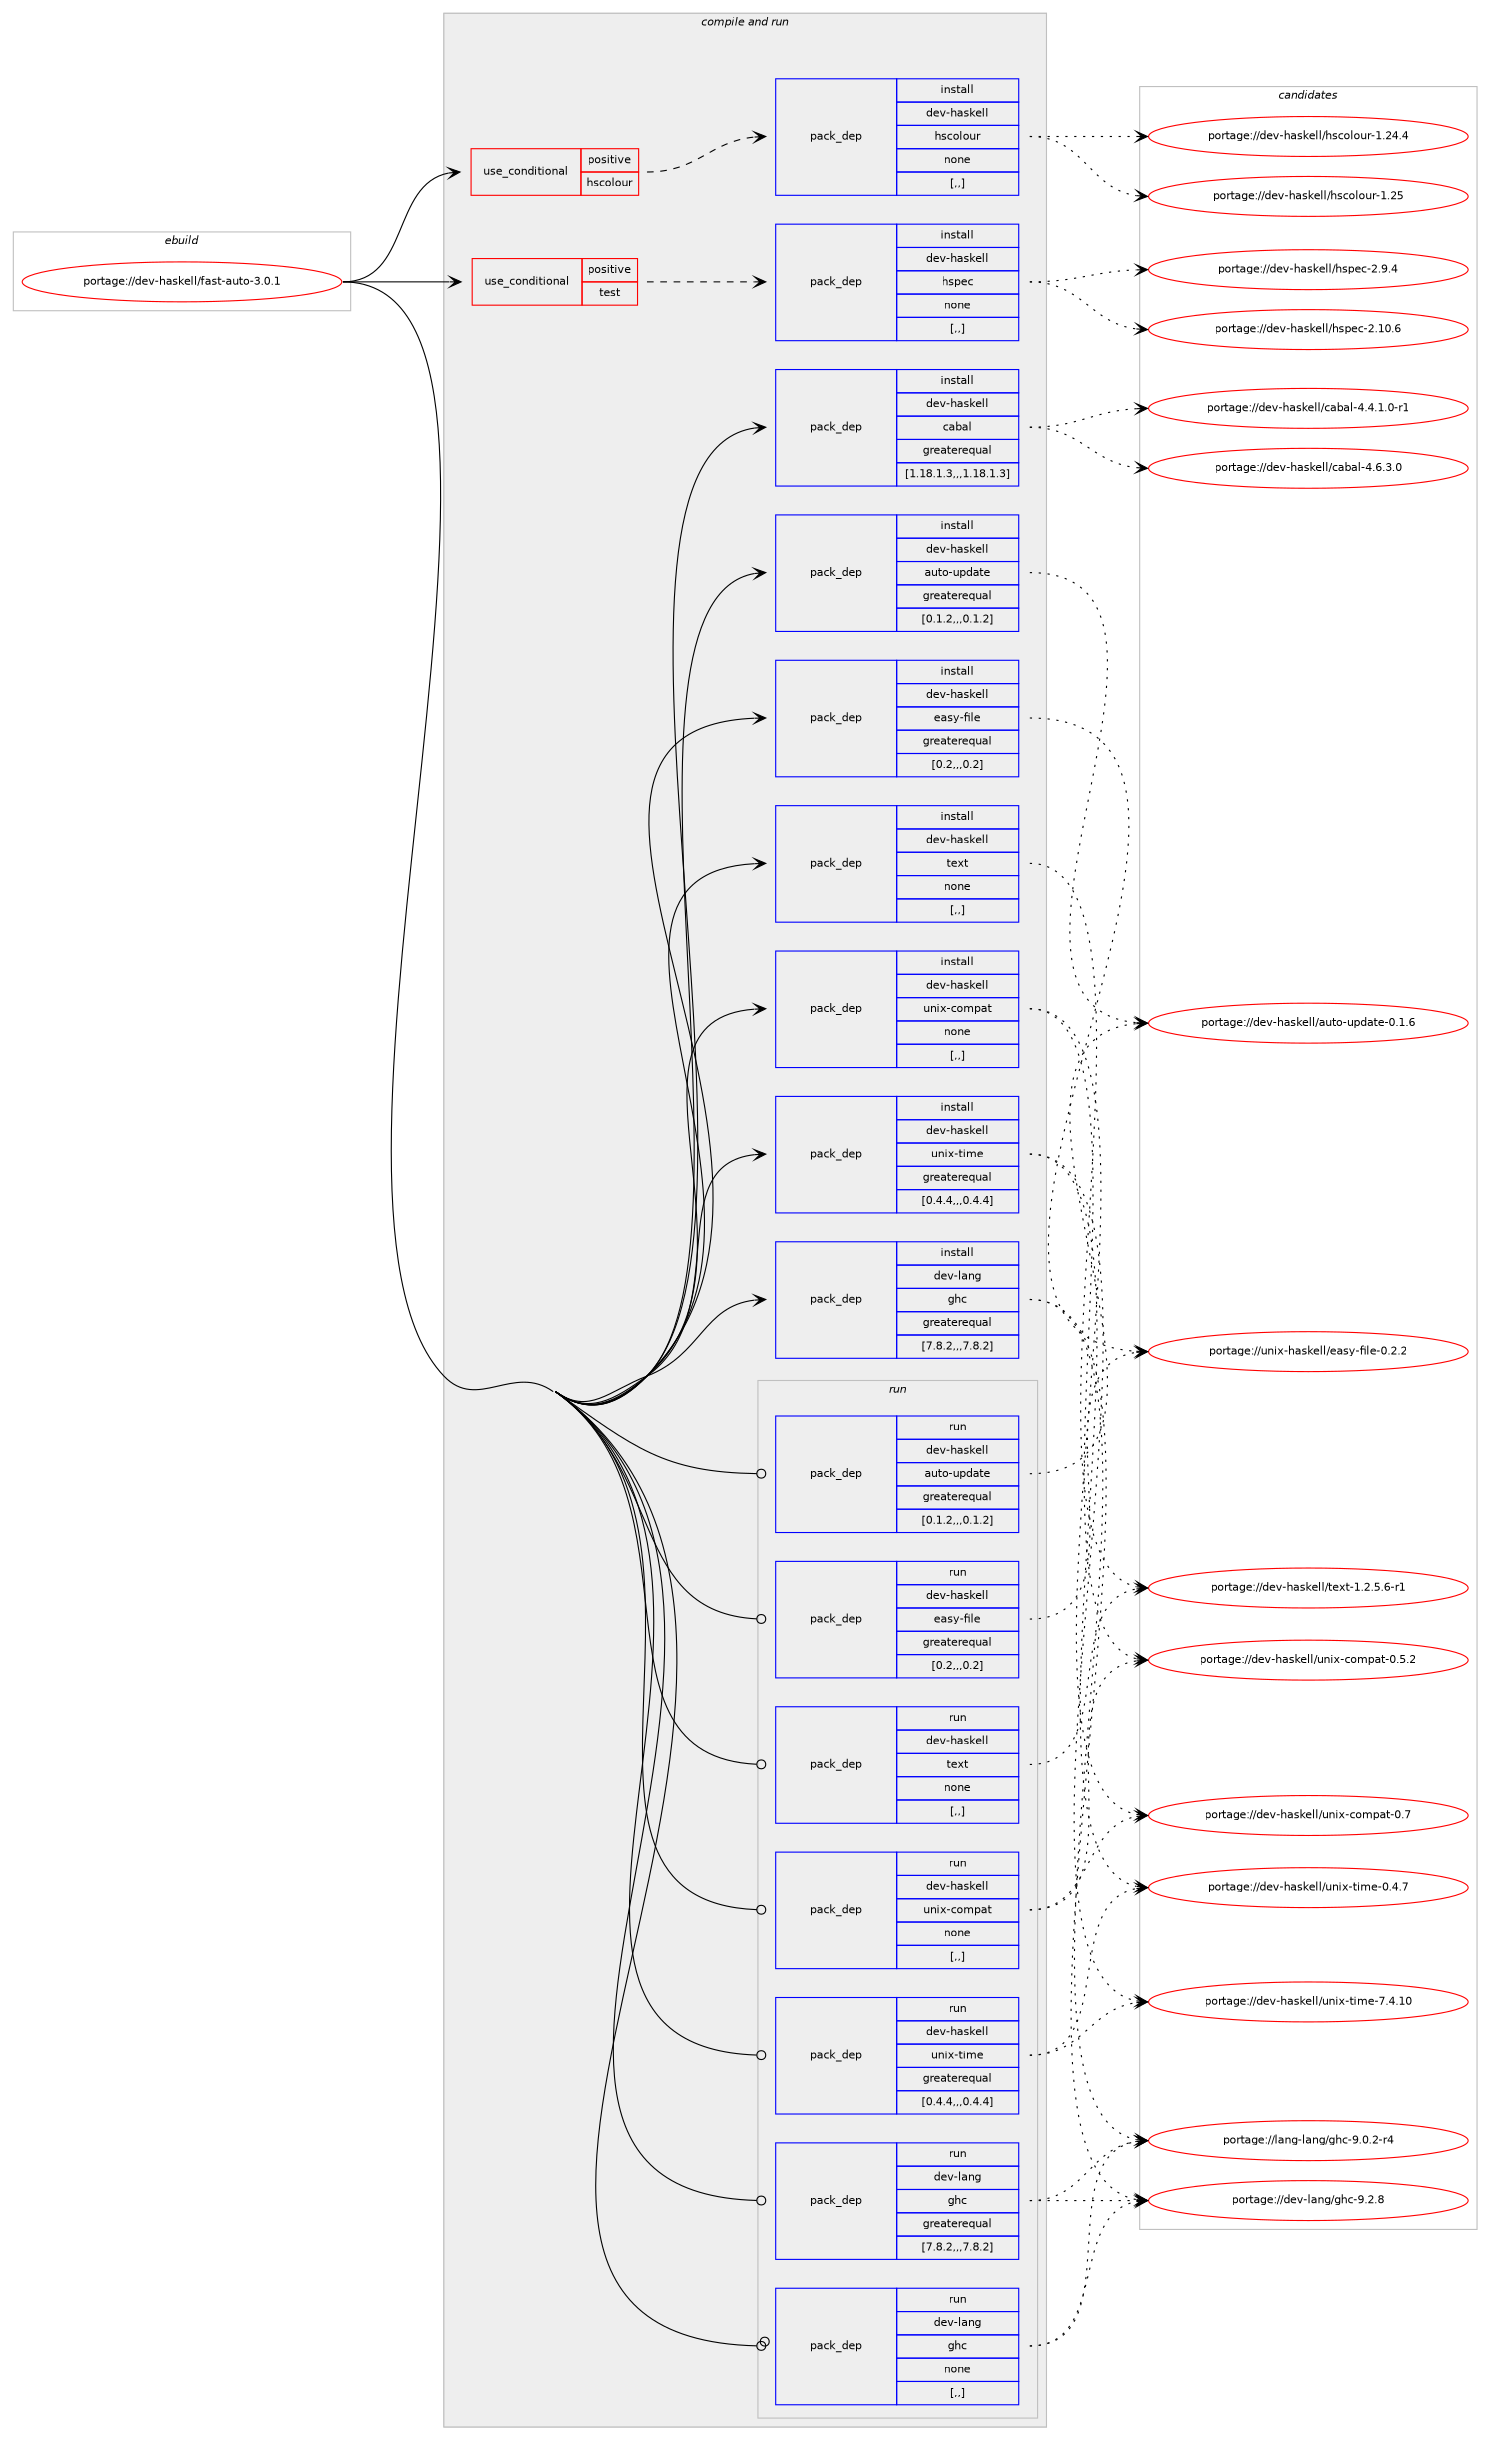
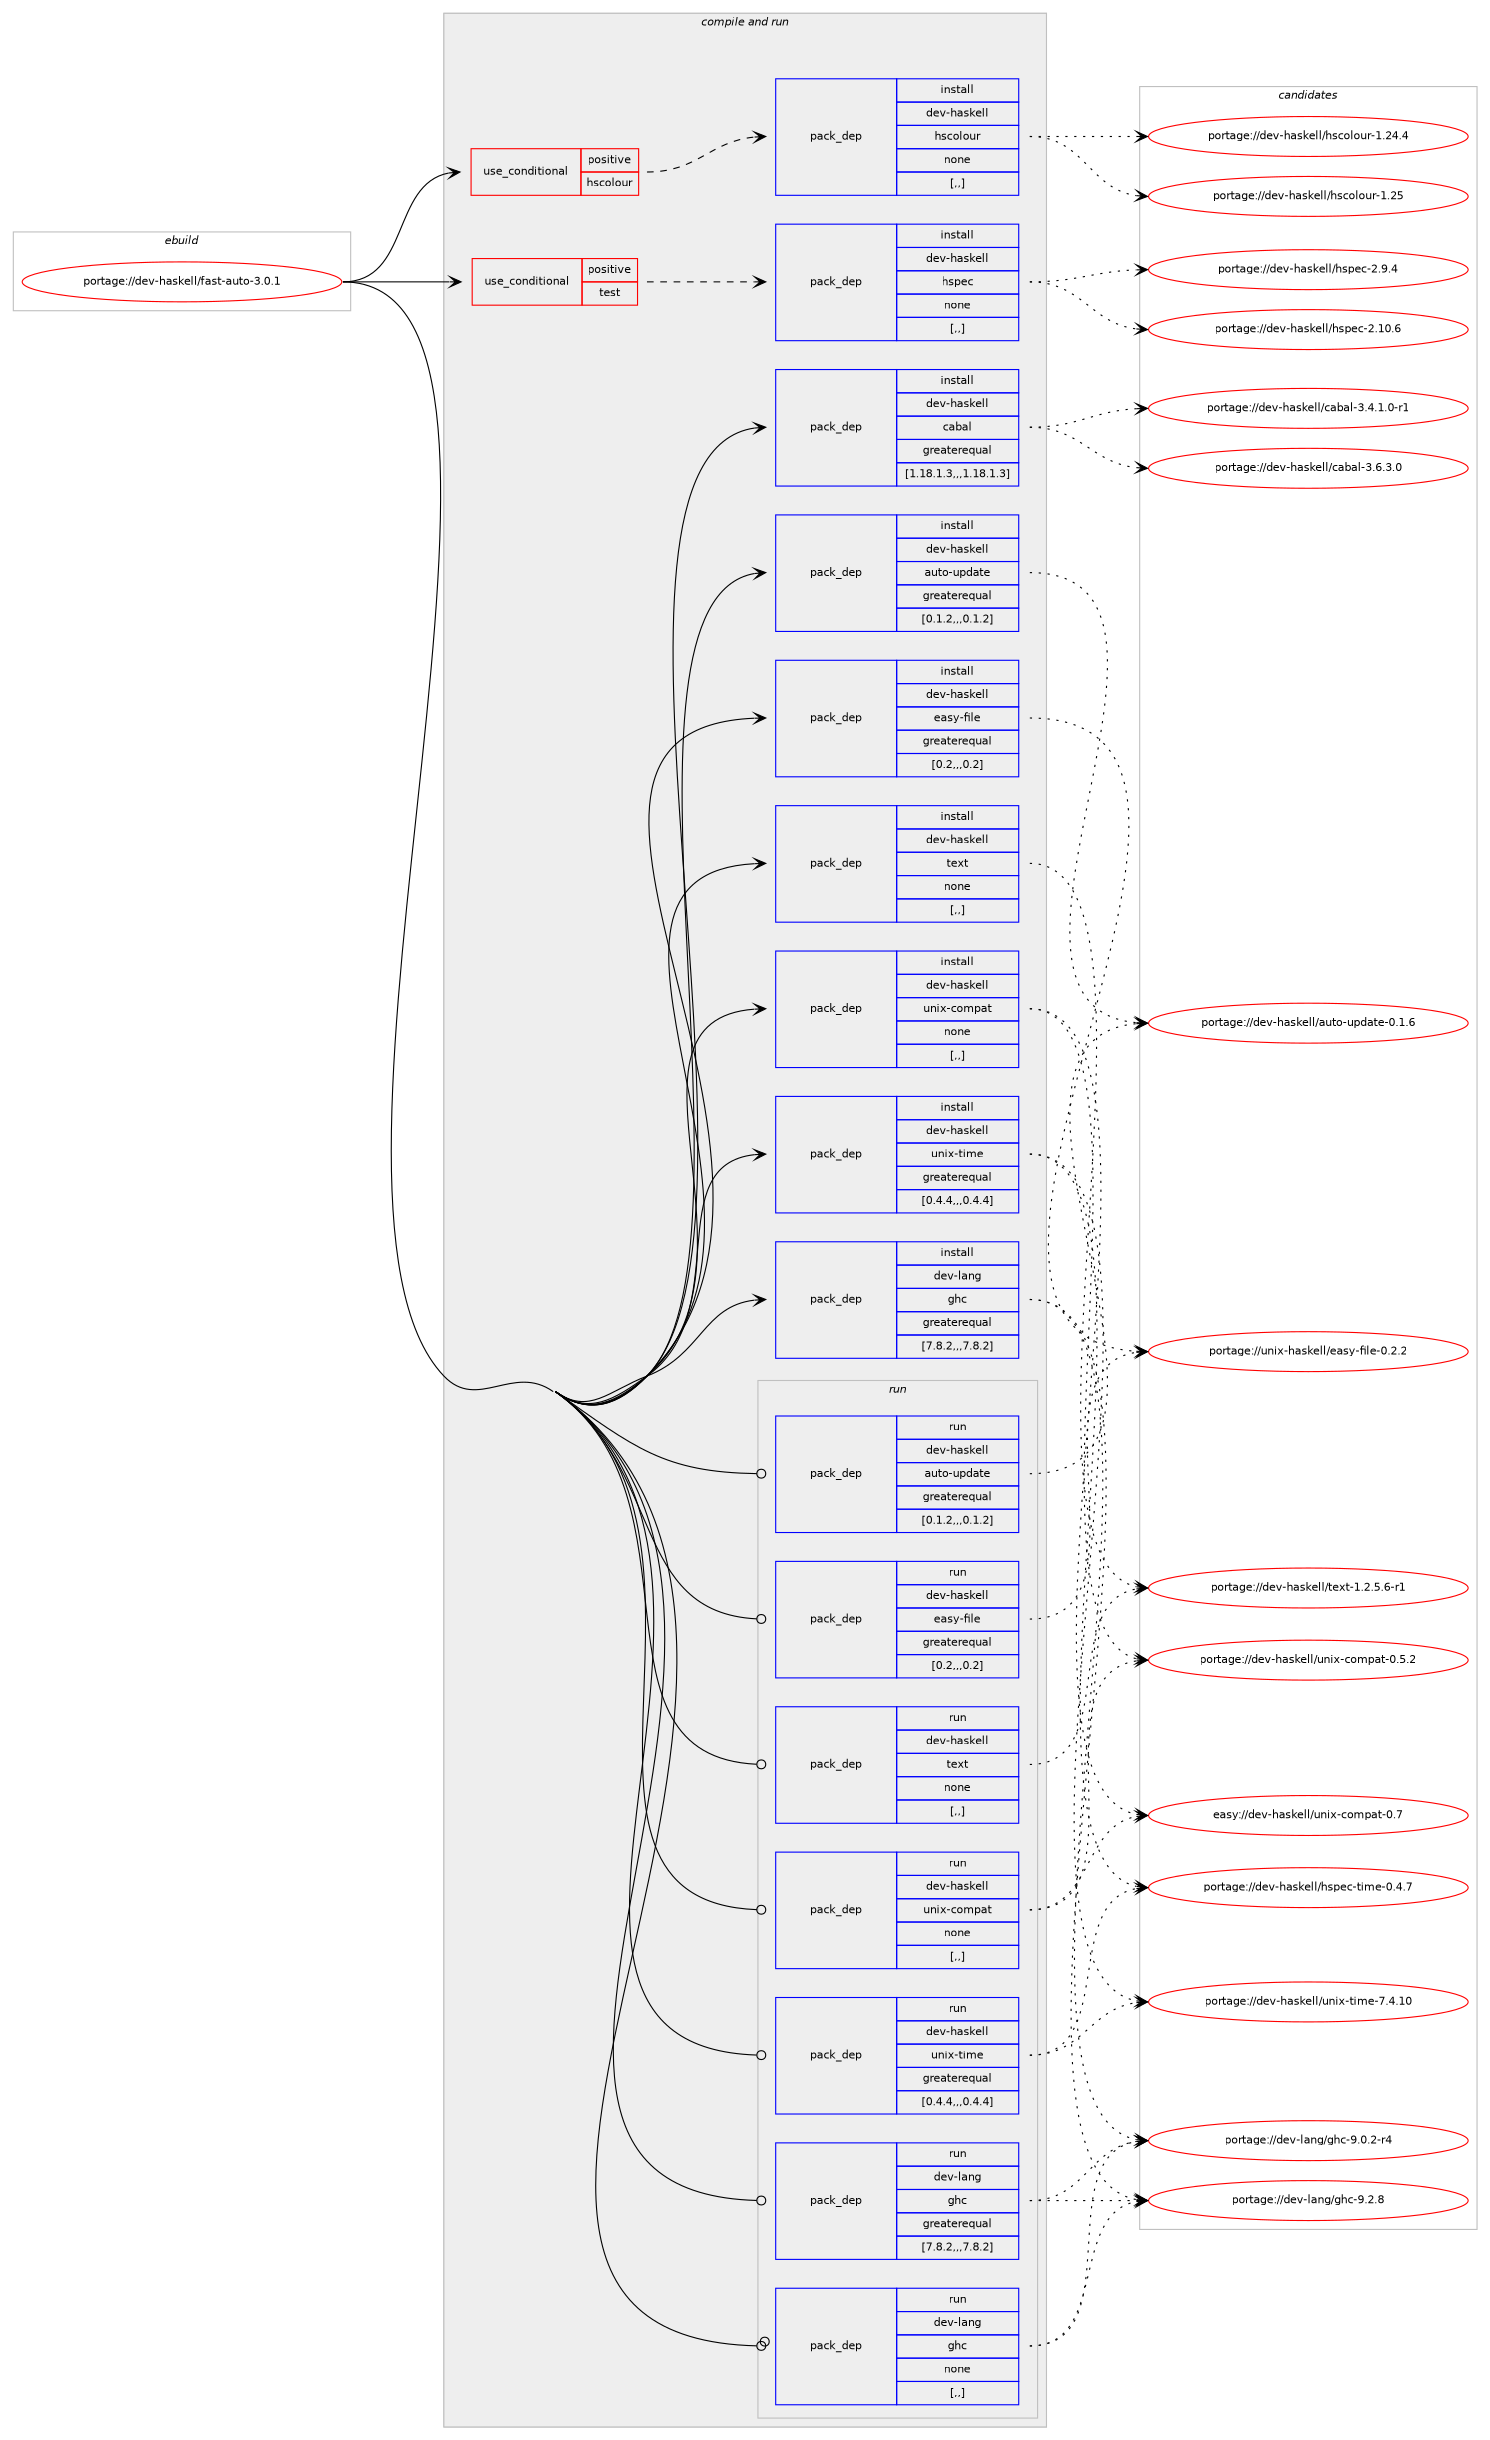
node "portage://dev-haskell/cabal-4.4.1.0-r1": label "portage://dev-haskell/cabal-4.4.1.0-r1" -> "portage://dev-haskell/cabal-3.4.1.0-r1"
node "portage://dev-haskell/cabal-4.6.3.0": label "portage://dev-haskell/cabal-4.6.3.0" -> "portage://dev-haskell/cabal-3.6.3.0"
node "portage://dev-haskell/unix-compat-0.7": label "portage://dev-haskell/unix-compat-0.7" -> "easy://dev-haskell/unix-compat-0.7"
node "portage://dev-haskell/unix-time-0.4.7": label "portage://dev-haskell/unix-time-0.4.7" -> "portage://dev-haskell/hspec-time-0.4.7"
node "portage://lang-lang/ghc-9.0.2-r4": label "portage://lang-lang/ghc-9.0.2-r4" -> "portage://dev-lang/ghc-9.0.2-r4"
